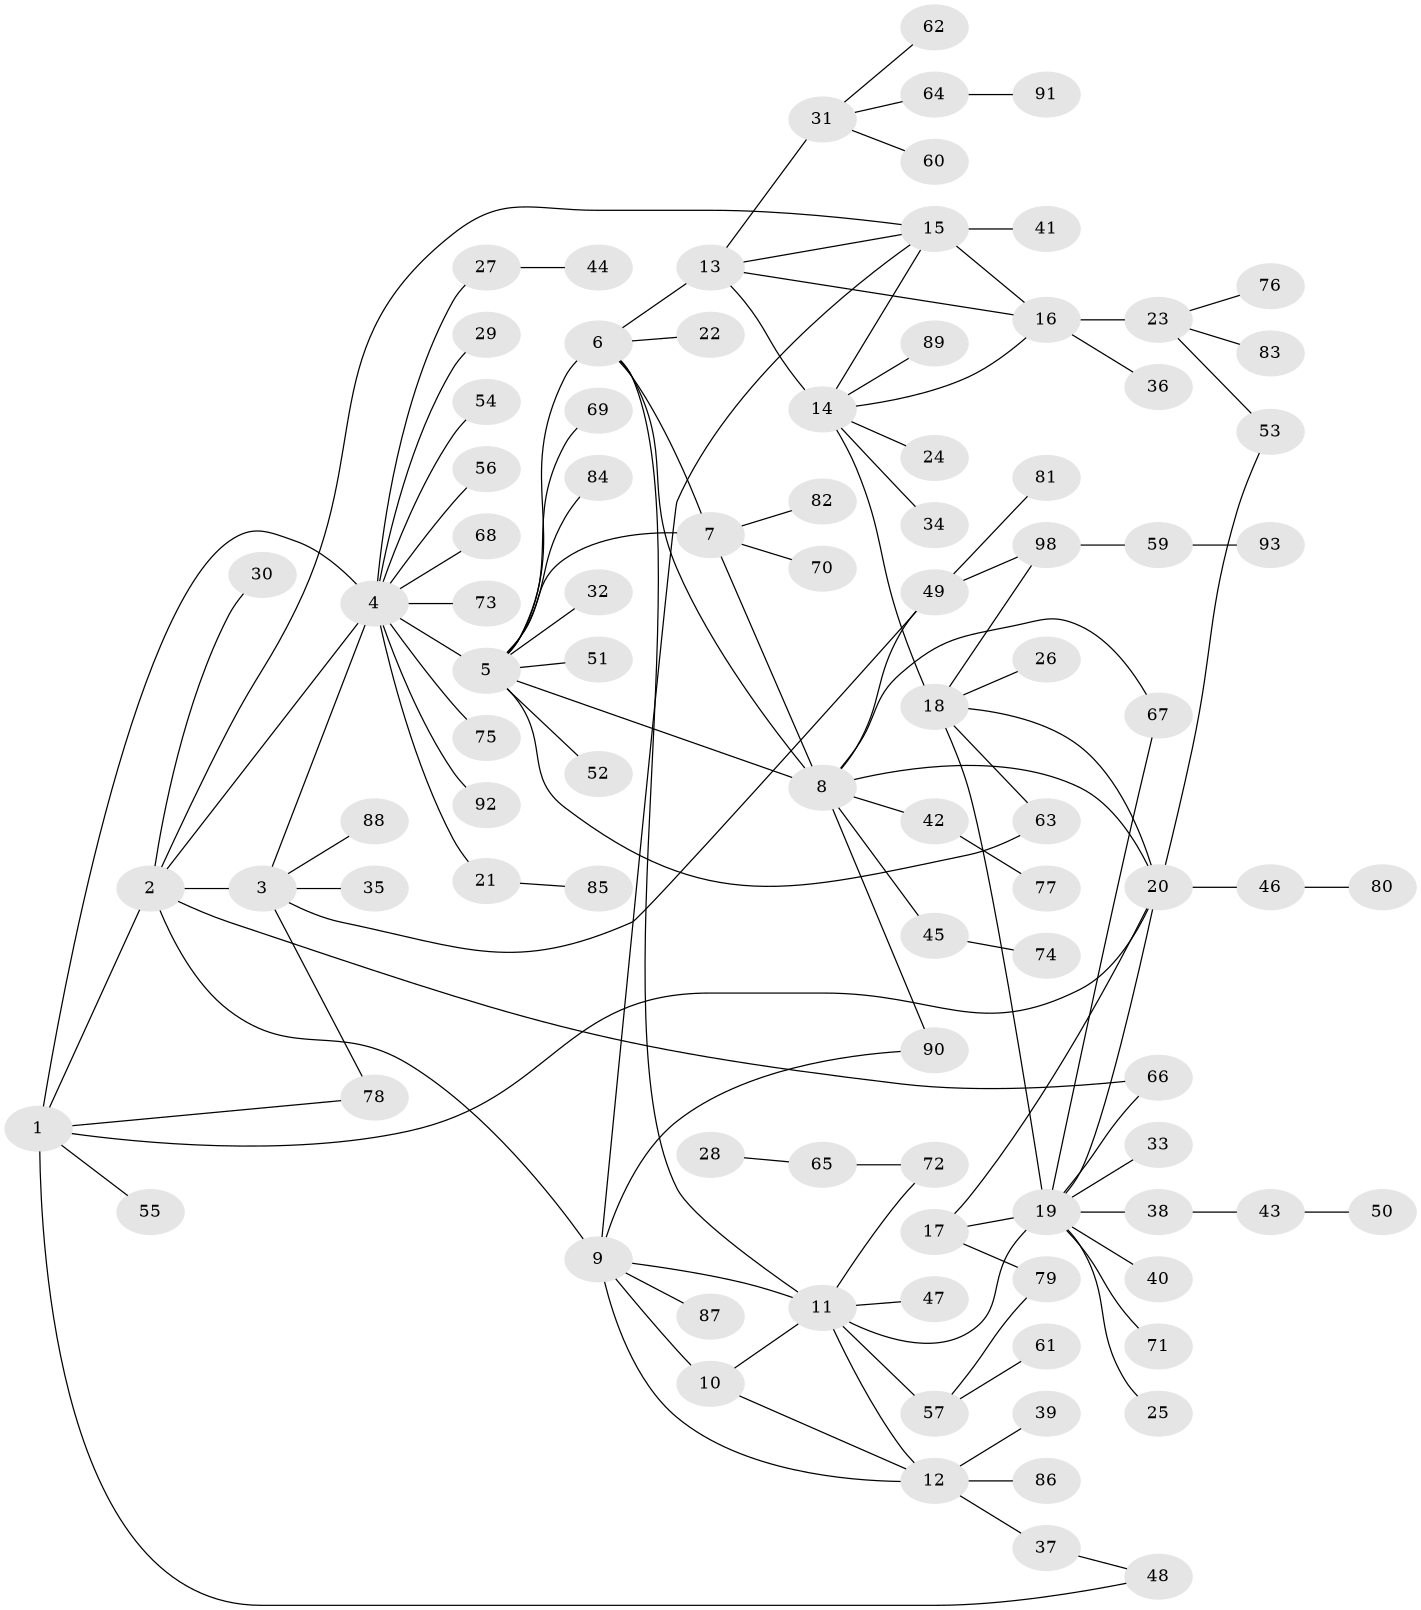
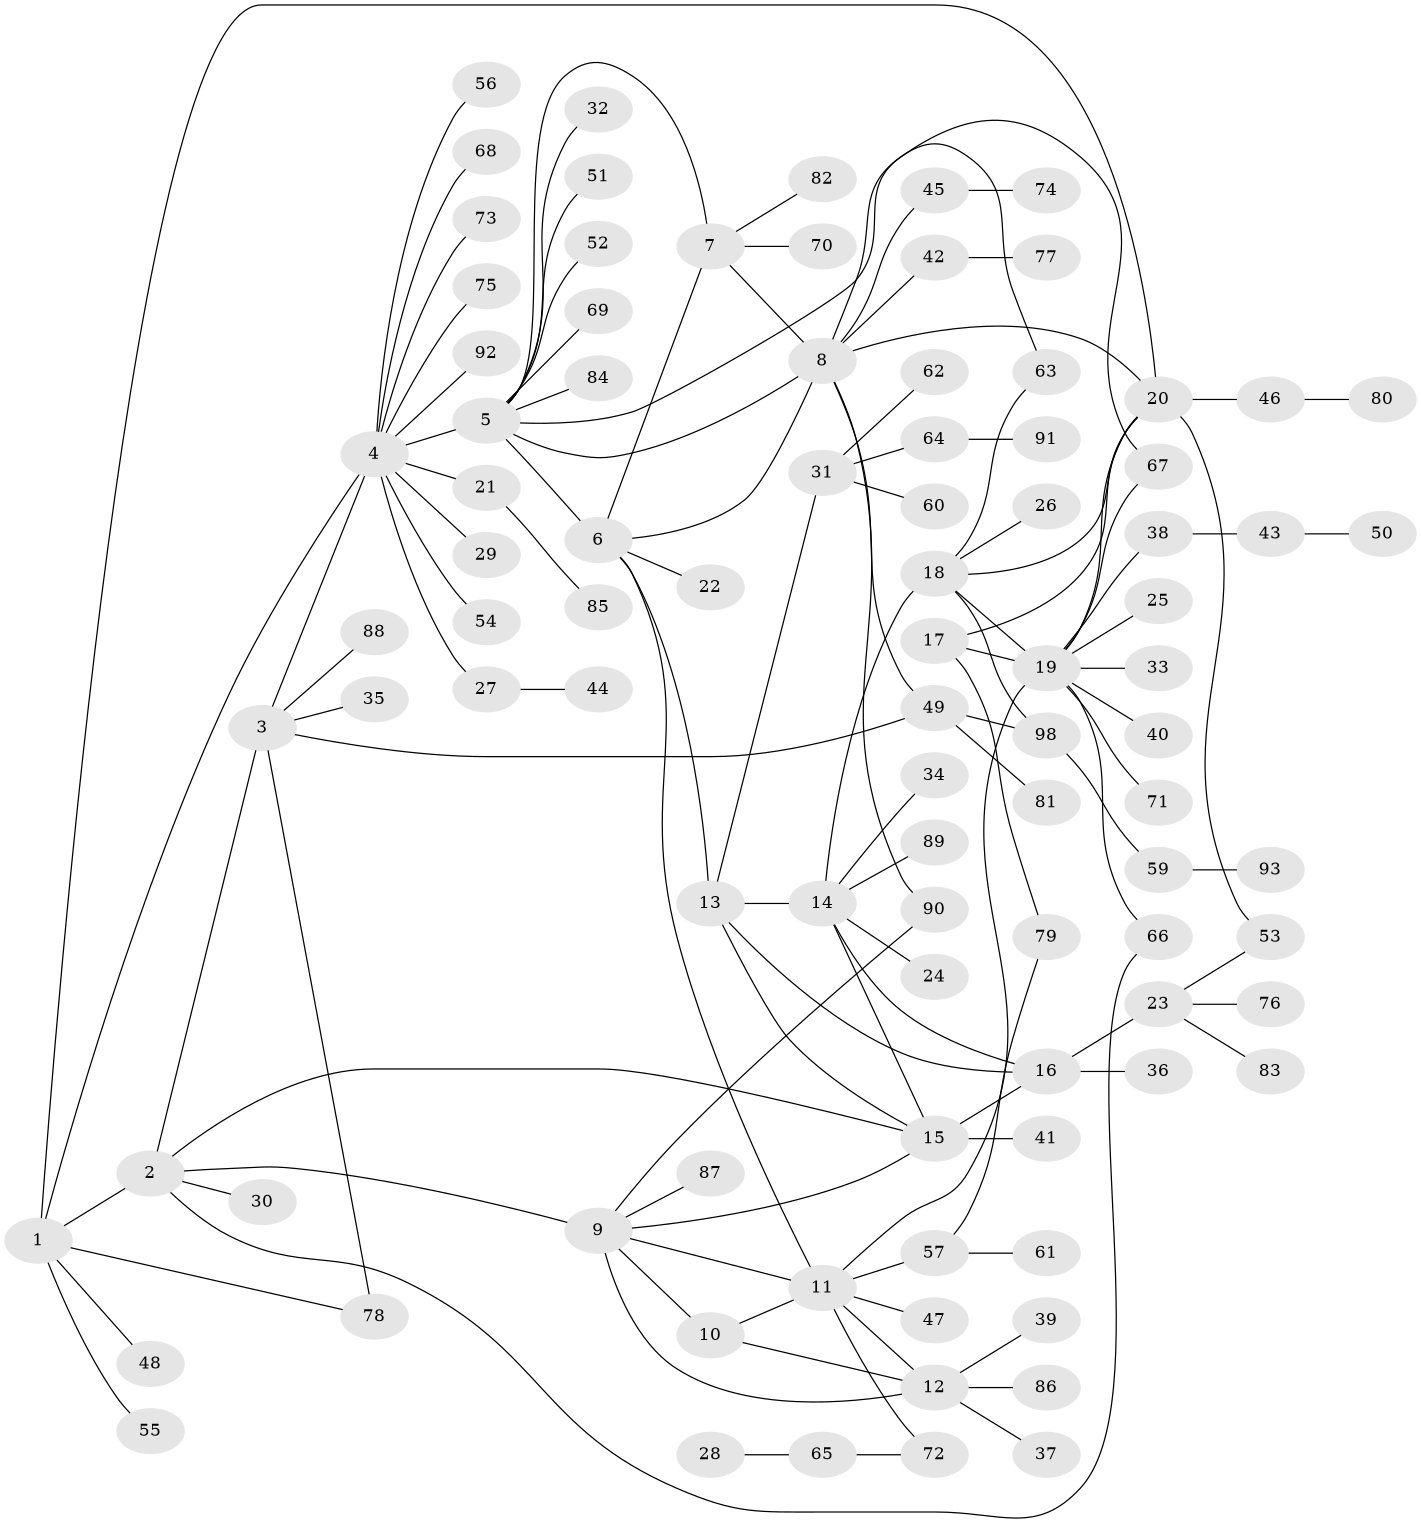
edge "4" -- "2": removed
edge "37" -- "48": removed
